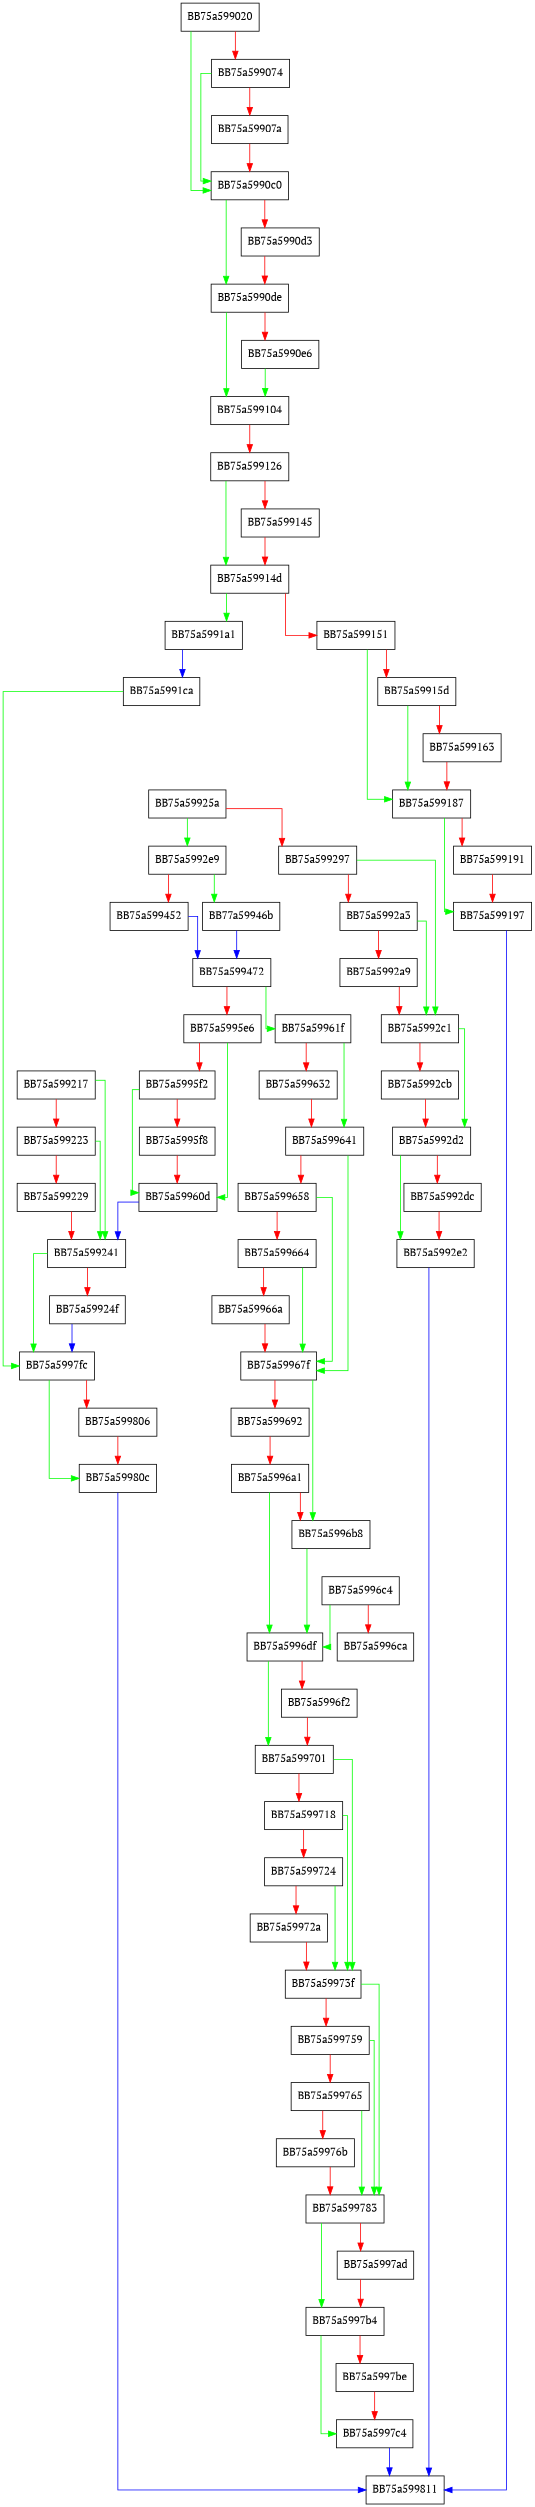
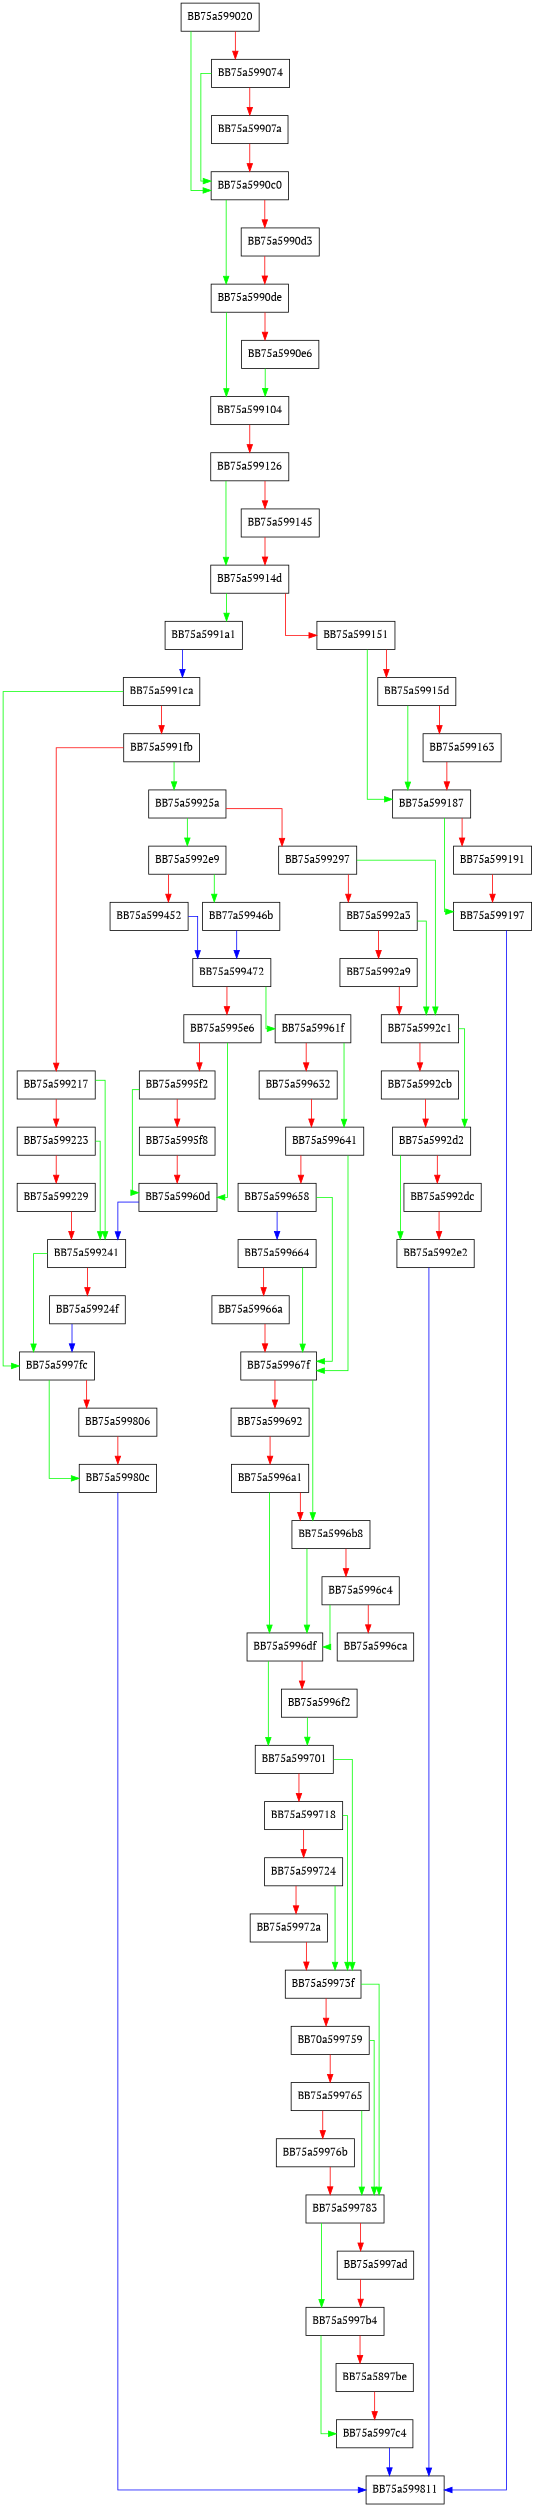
node "BB75a5991fb": added
edge "BB75a599658" -> "BB75a599664": color red -> blue
edge "BB75a5996b8" -> "BB75a5996c4": added
edge "BB75a5996f2" -> "BB75a599701": color red -> green
node "BB75a599759": label "BB75a599759" -> "BB70a599759"
node "BB75a5997be": label "BB75a5997be" -> "BB75a5897be"
